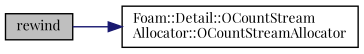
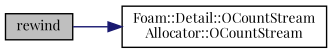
node "Foam::Detail::OCountStream Allocator::OCountStreamAllocator": label "Foam::Detail::OCountStream Allocator::OCountStreamAllocator" -> "Foam::Detail::OCountStream Allocator::OCountStream"
